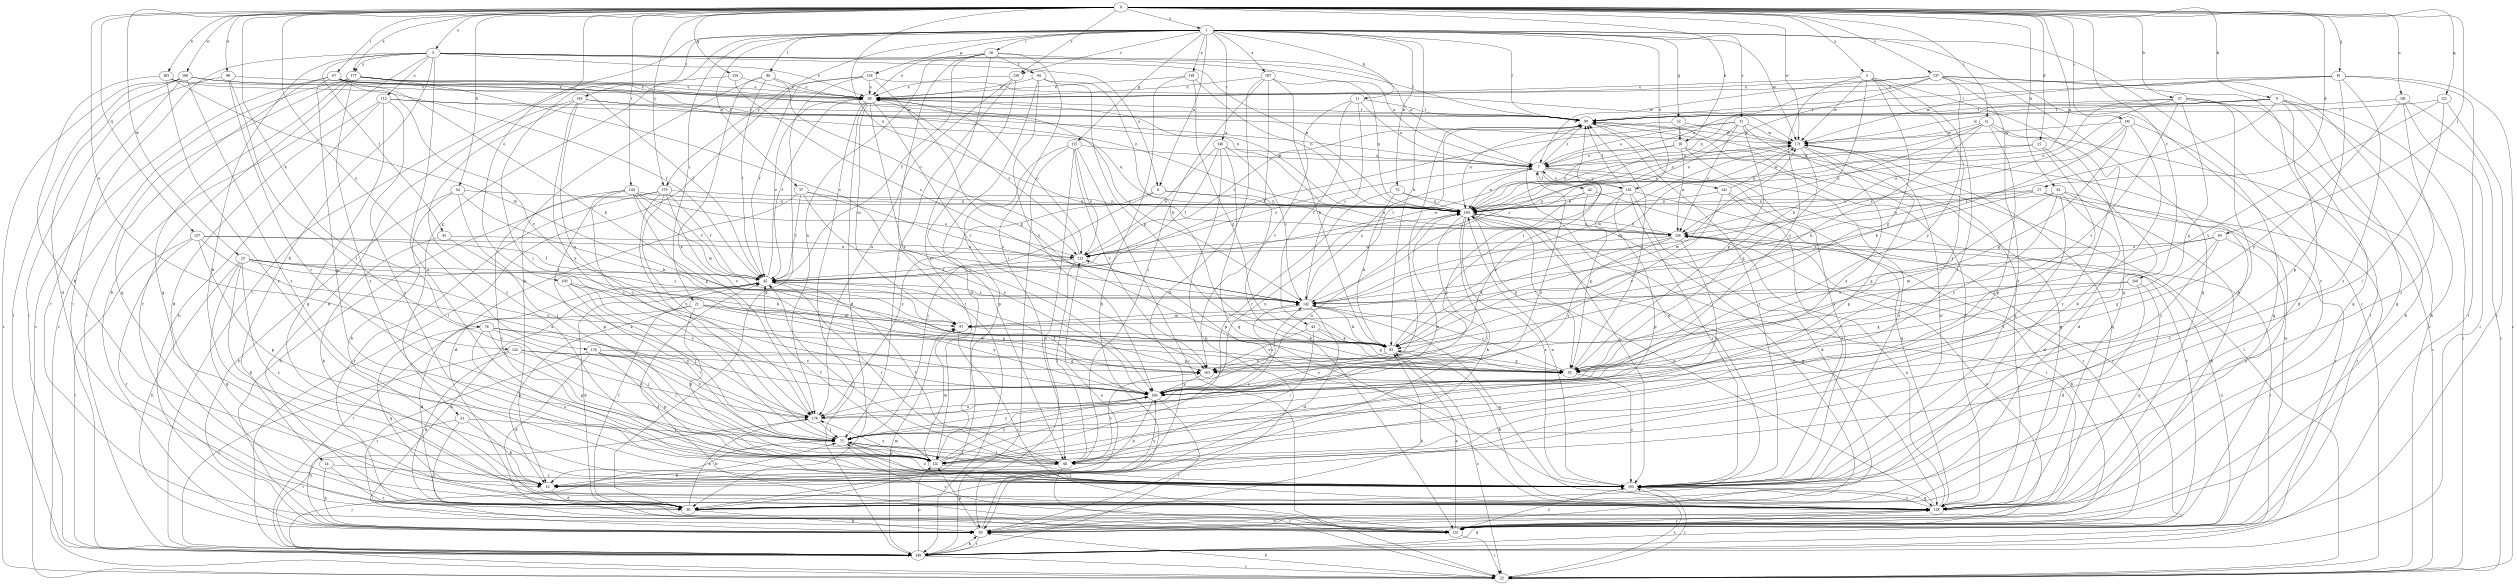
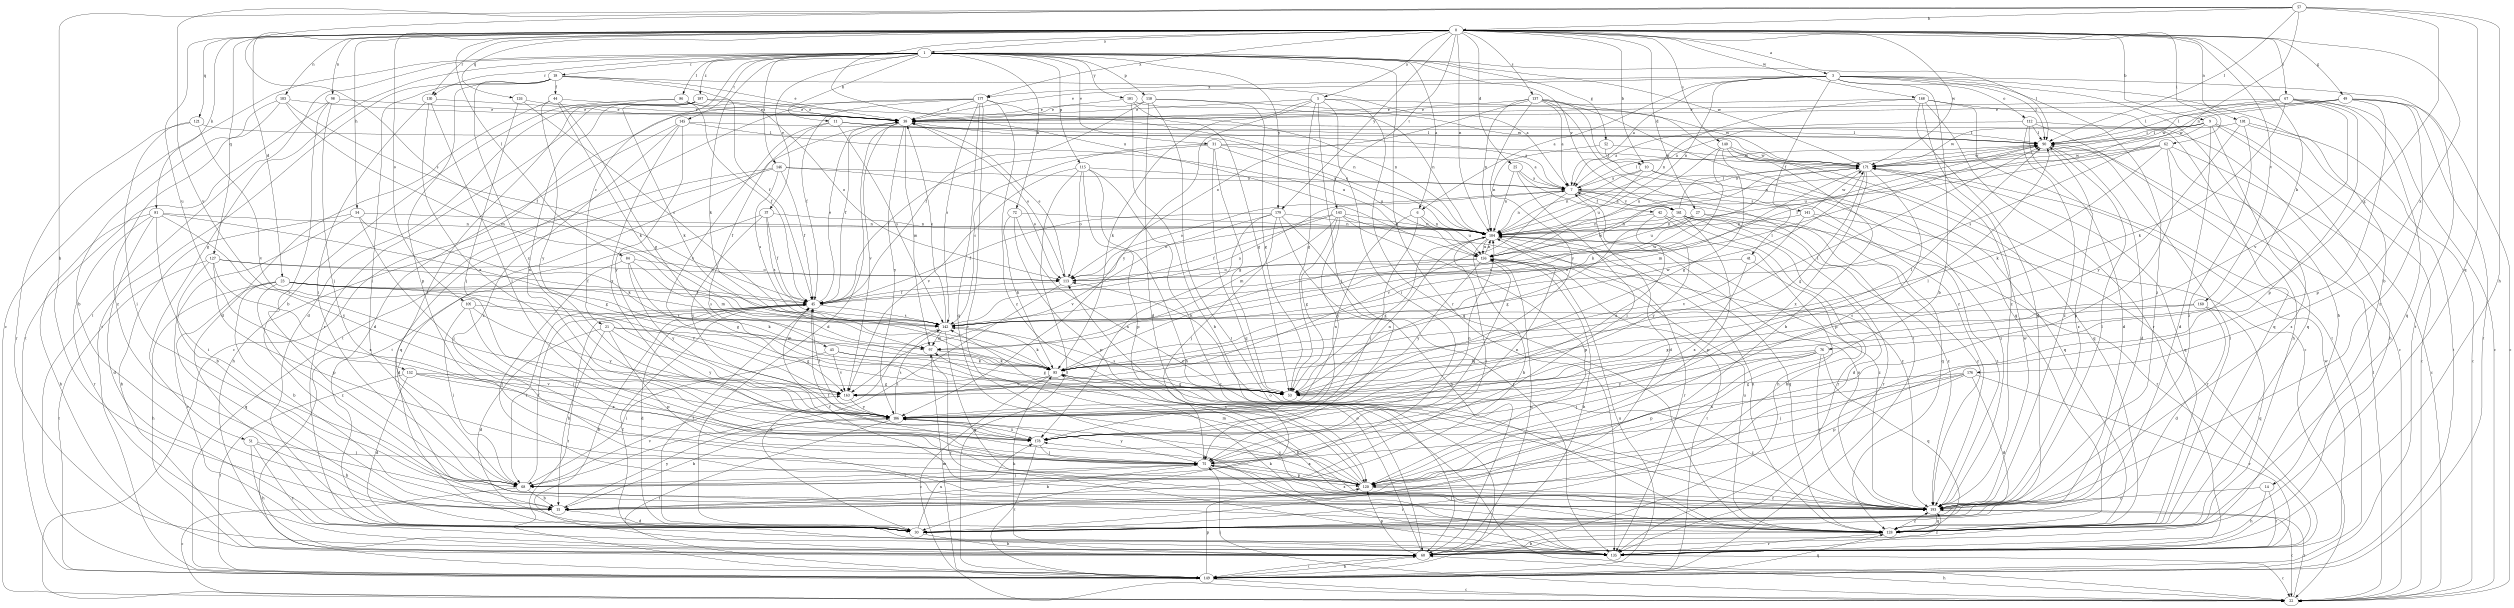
edge "0" -> "57": reversed
